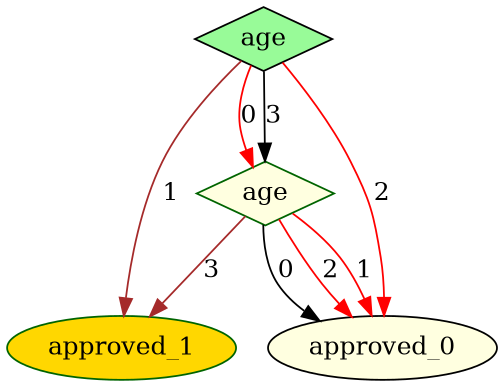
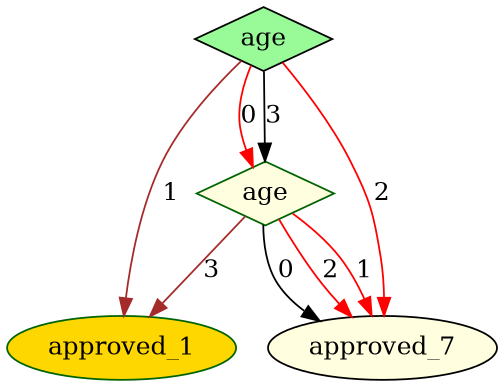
node "approved_0": label "approved_0" -> "approved_7"
